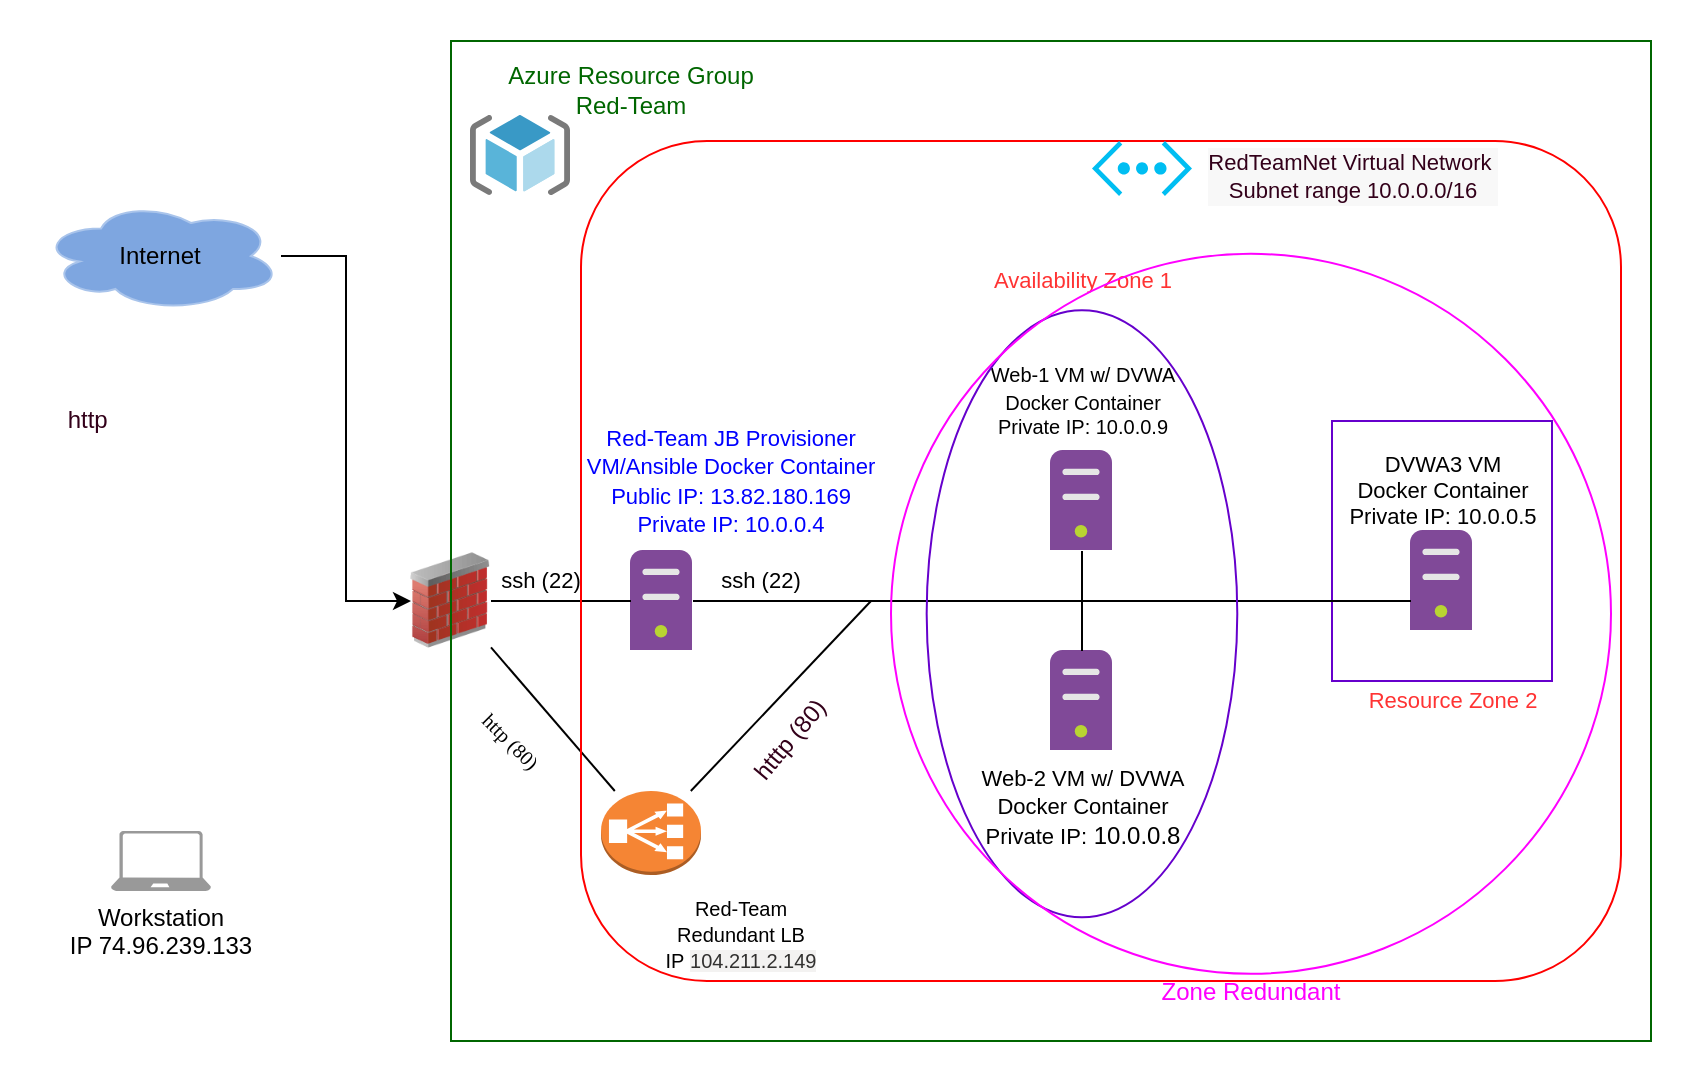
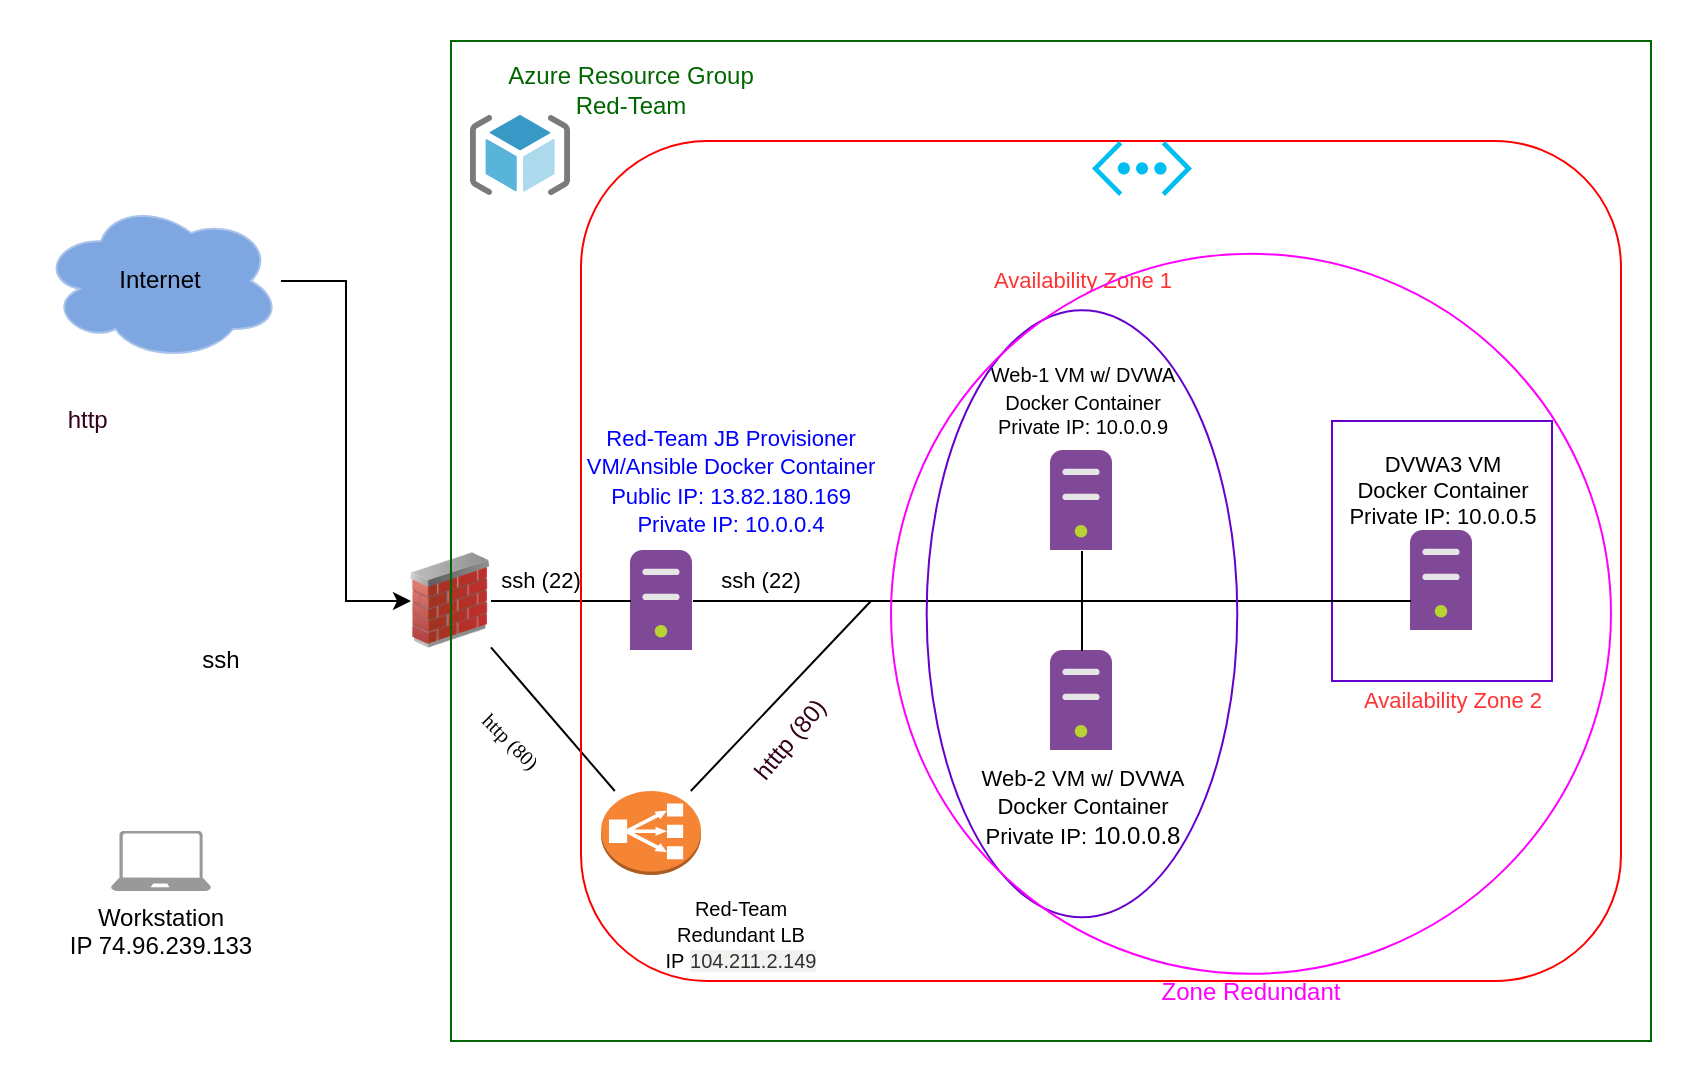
node "RedTeamNet Virtual Network Subnet range 10.0.0.0/16": removed
node "Internet": size 240x110 -> 240x160
node "ssh": added
node "Resource Zone 2": label "Resource Zone 2" -> "Availability Zone 2"
